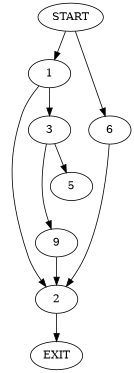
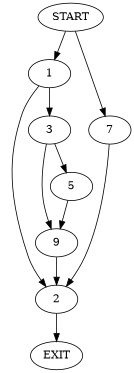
node "6": label "6" -> "7"
edge "5" -> "9": added
